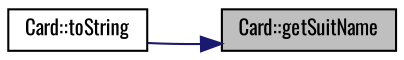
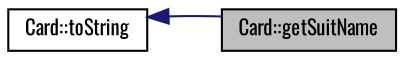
edge "Card::toString" -> "Card::getSuitName": reversed
